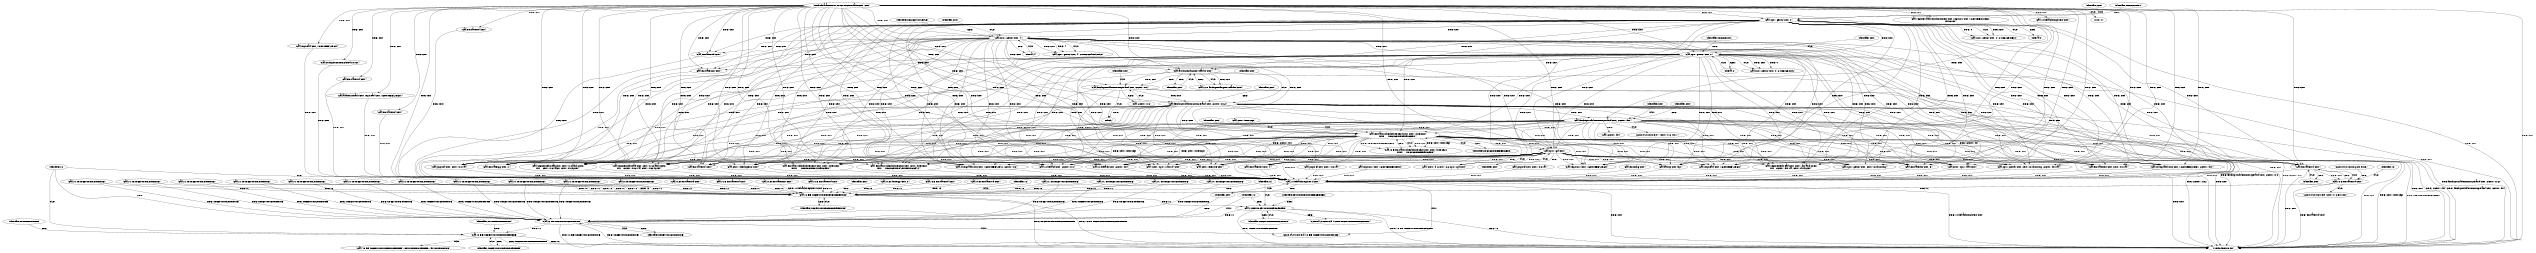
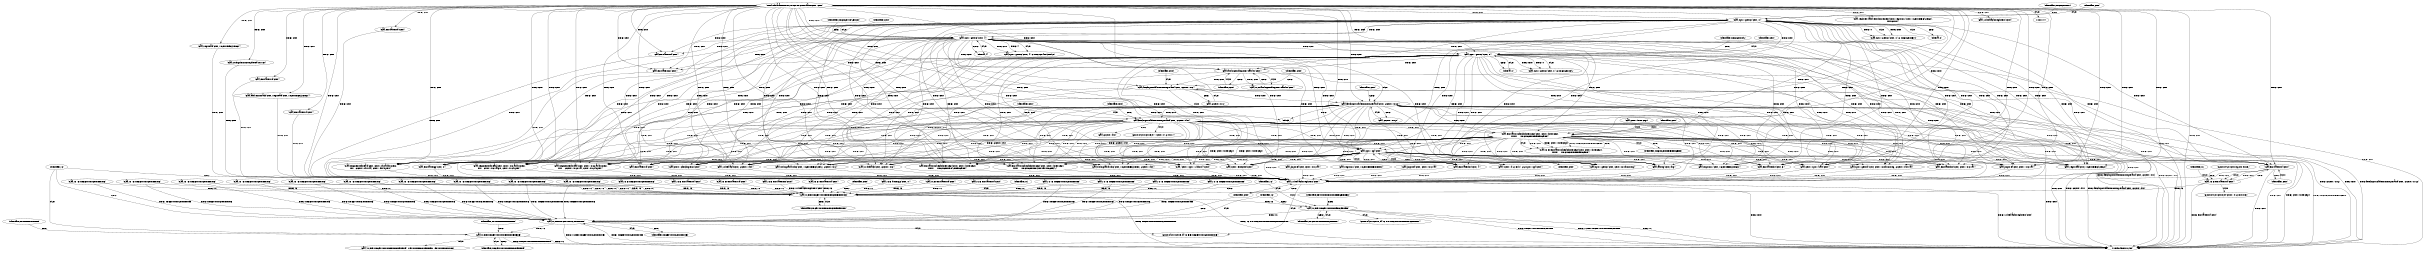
node "(Call,&ctxt->src2)": added
edge "(Call,fetch_possible_mmx_operand(ctxt, &ctxt->src2))" -> "(Call,fastop(ctxt, fop))": added, label "DDG: ctxt"
node "(Call,em_xchg(ctxt))": removed
edge "(Call,rc == X86EMUL_INTERCEPTED)" -> "(ControlStructure,if (rc == X86EMUL_INTERCEPTED))": label "CFG: " -> "AST: "
